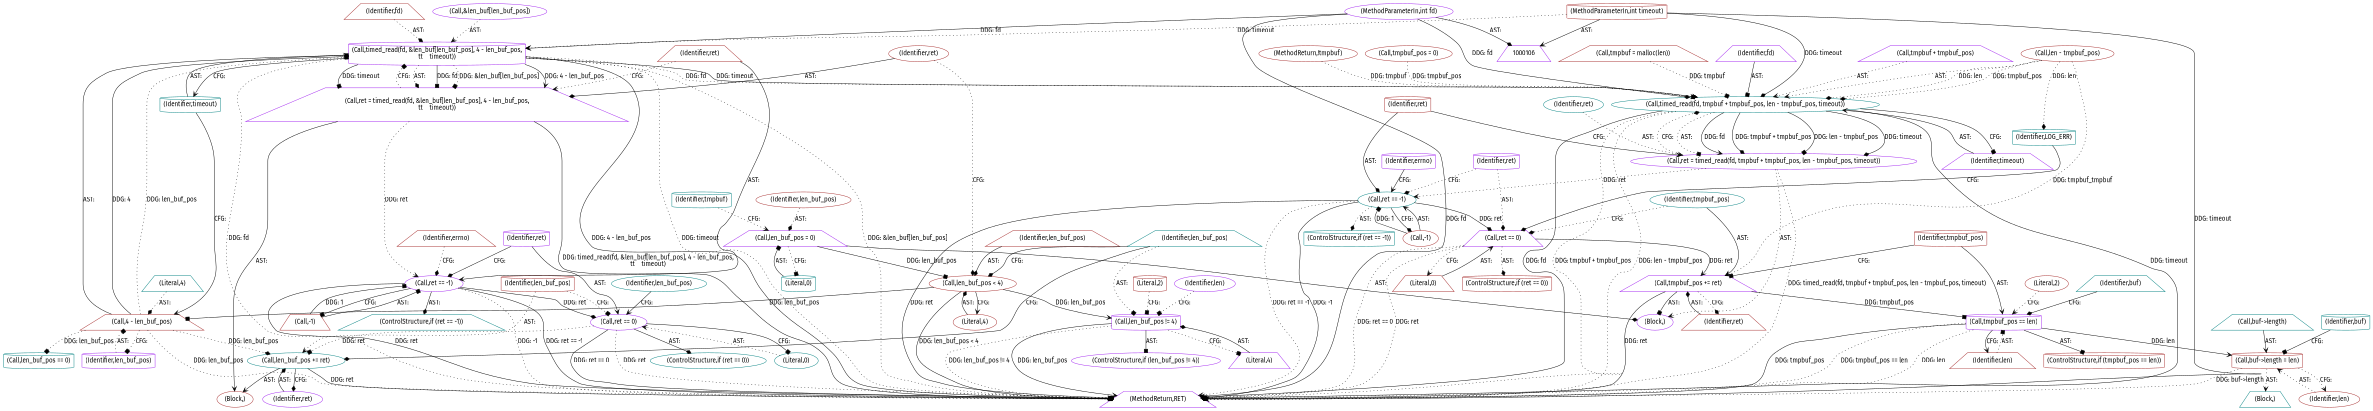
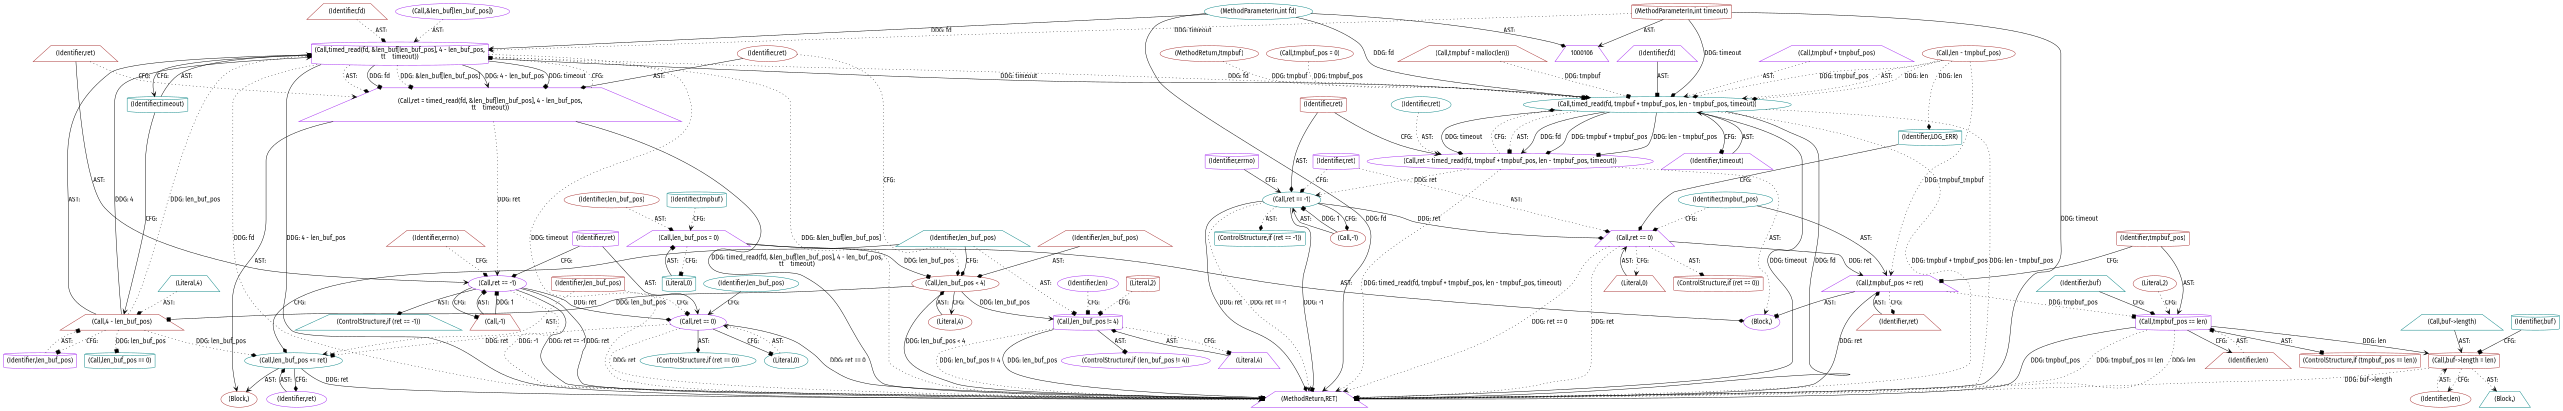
node "(MethodParameterIn,int fd)": color purple -> teal
edge "(Call,tmpbuf_pos += ret)" -> "(Call,tmpbuf_pos == len)": style solid -> dotted
edge "(Call,4 - len_buf_pos)" -> "(MethodReturn,RET)": removed, label "DDG: len_buf_pos"
